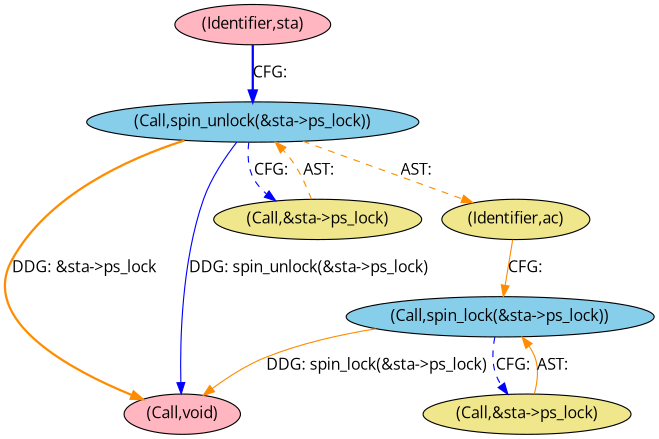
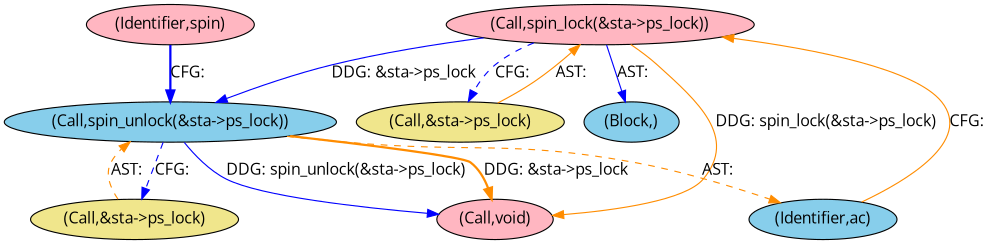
node "(Identifier,sta)": label "(Identifier,sta)" -> "(Identifier,spin)"
edge "(Call,spin_lock(&sta->ps_lock))" -> "(Call,spin_unlock(&sta->ps_lock))": added, label "DDG: &sta->ps_lock"
node "(Block,)": added
node "(Identifier,ac)": fillcolor khaki -> skyblue
node "(Call,spin_lock(&sta->ps_lock))": fillcolor skyblue -> lightpink
